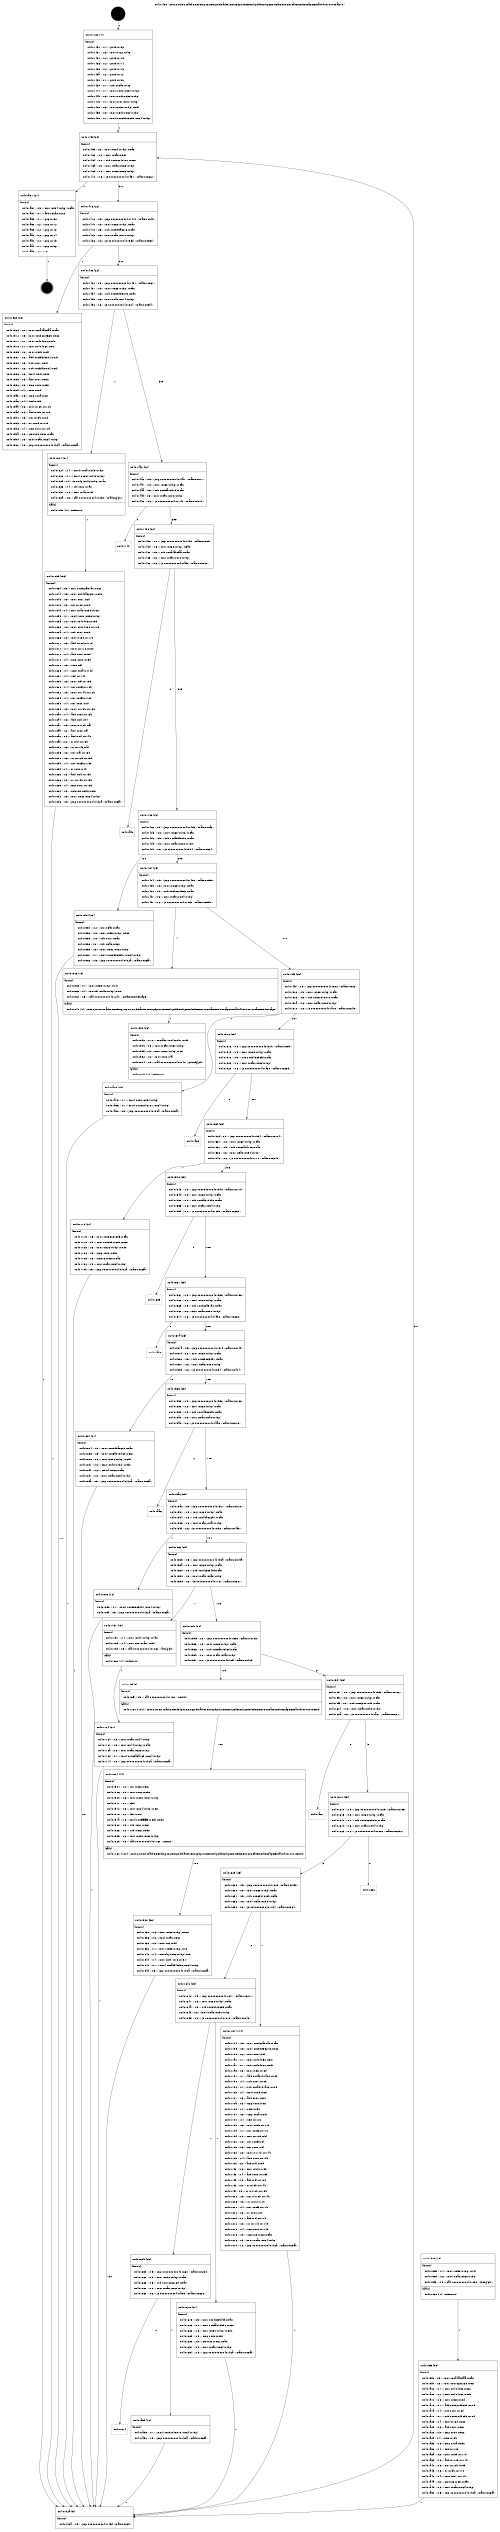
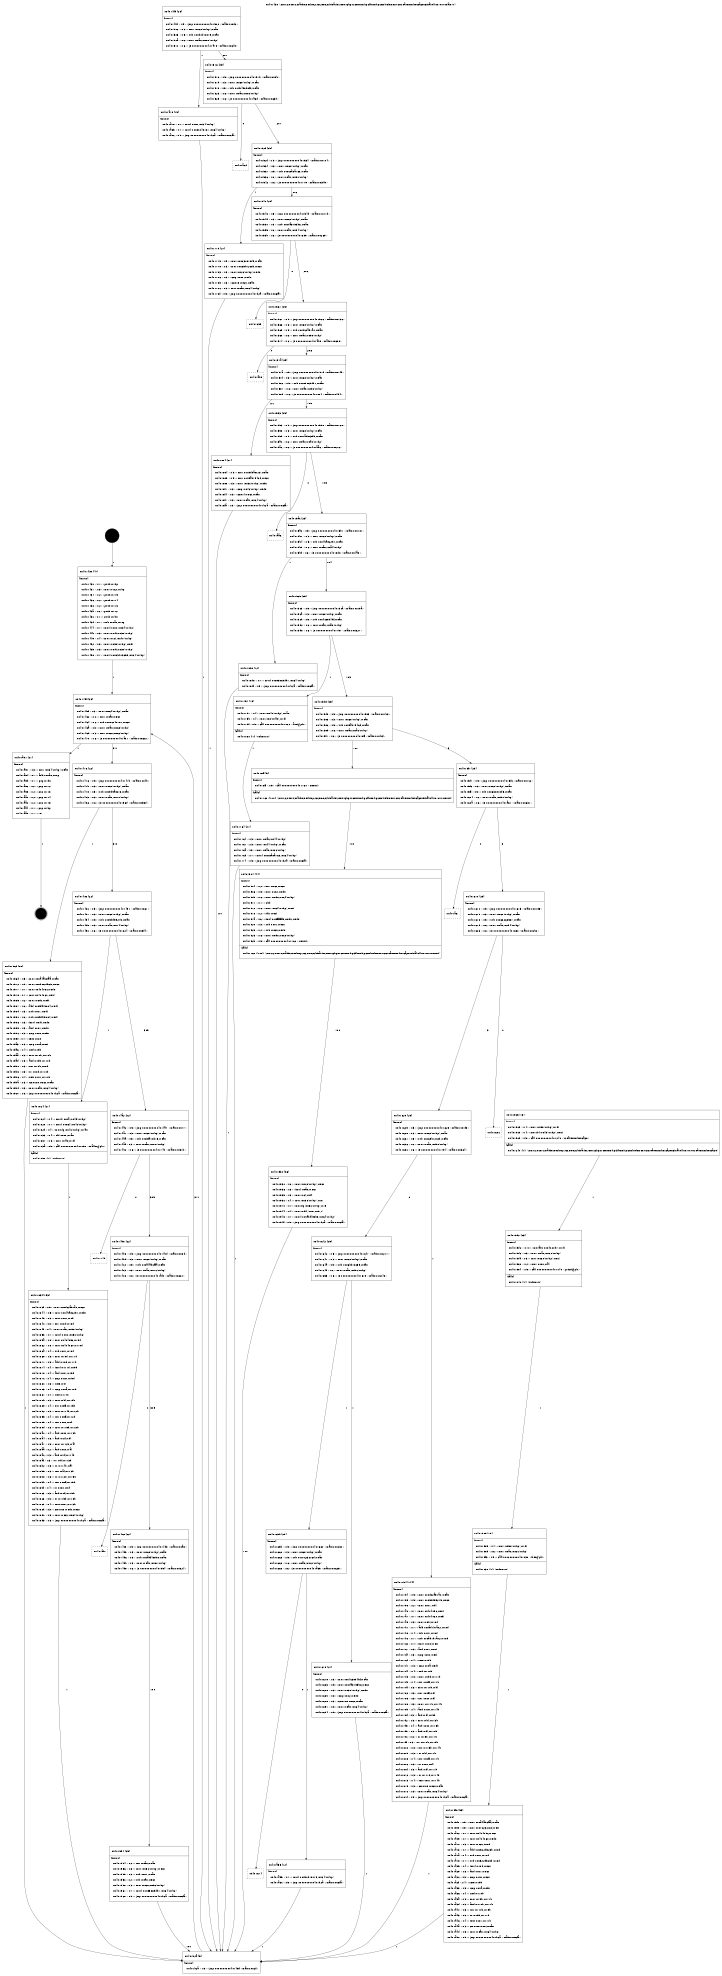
node "0x4014e4 [25]": removed
edge "0x4019d2 [23]" -> "0x4019e9 [15]": added, label "1"
